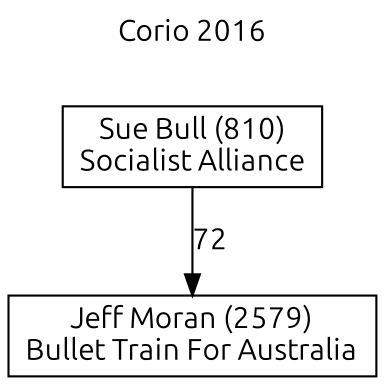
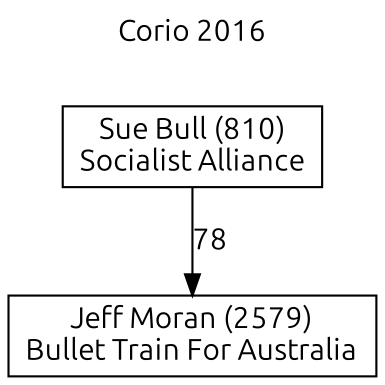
edge "Sue Bull (810) Socialist Alliance" -> "Jeff Moran (2579) Bullet Train For Australia": label "72" -> "78"
